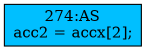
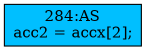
node "274:AS acc2 = accx[2];": label "274:AS acc2 = accx[2];" -> "284:AS acc2 = accx[2];"
